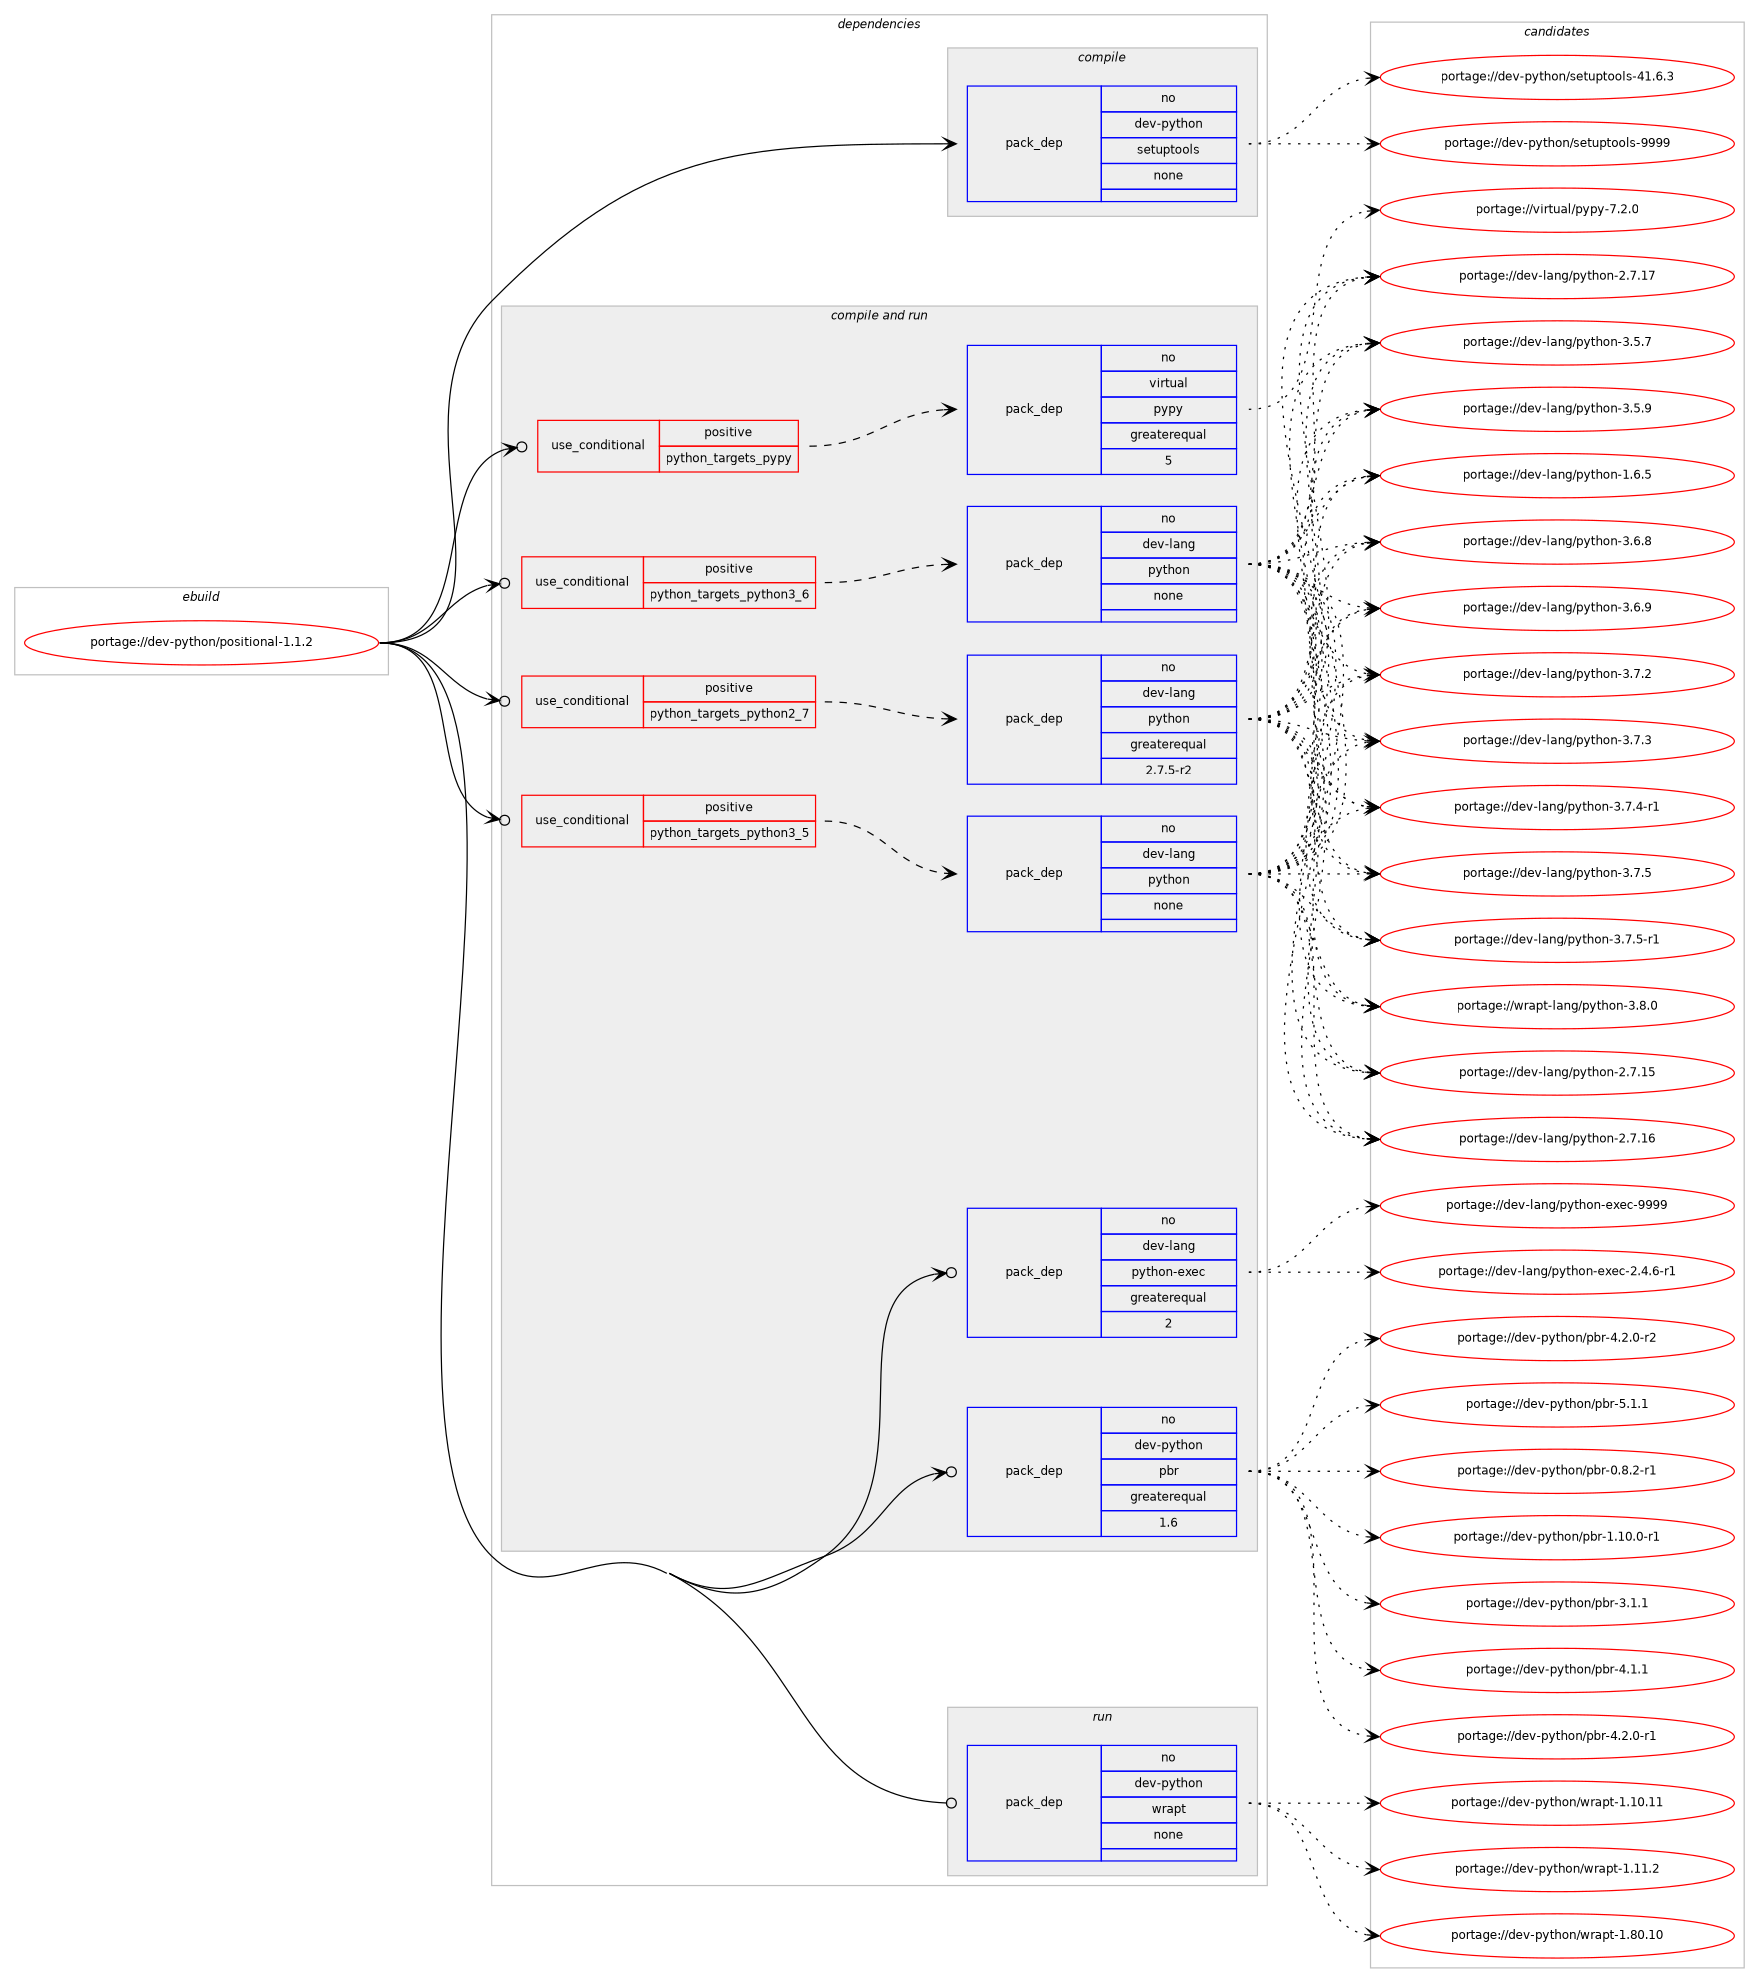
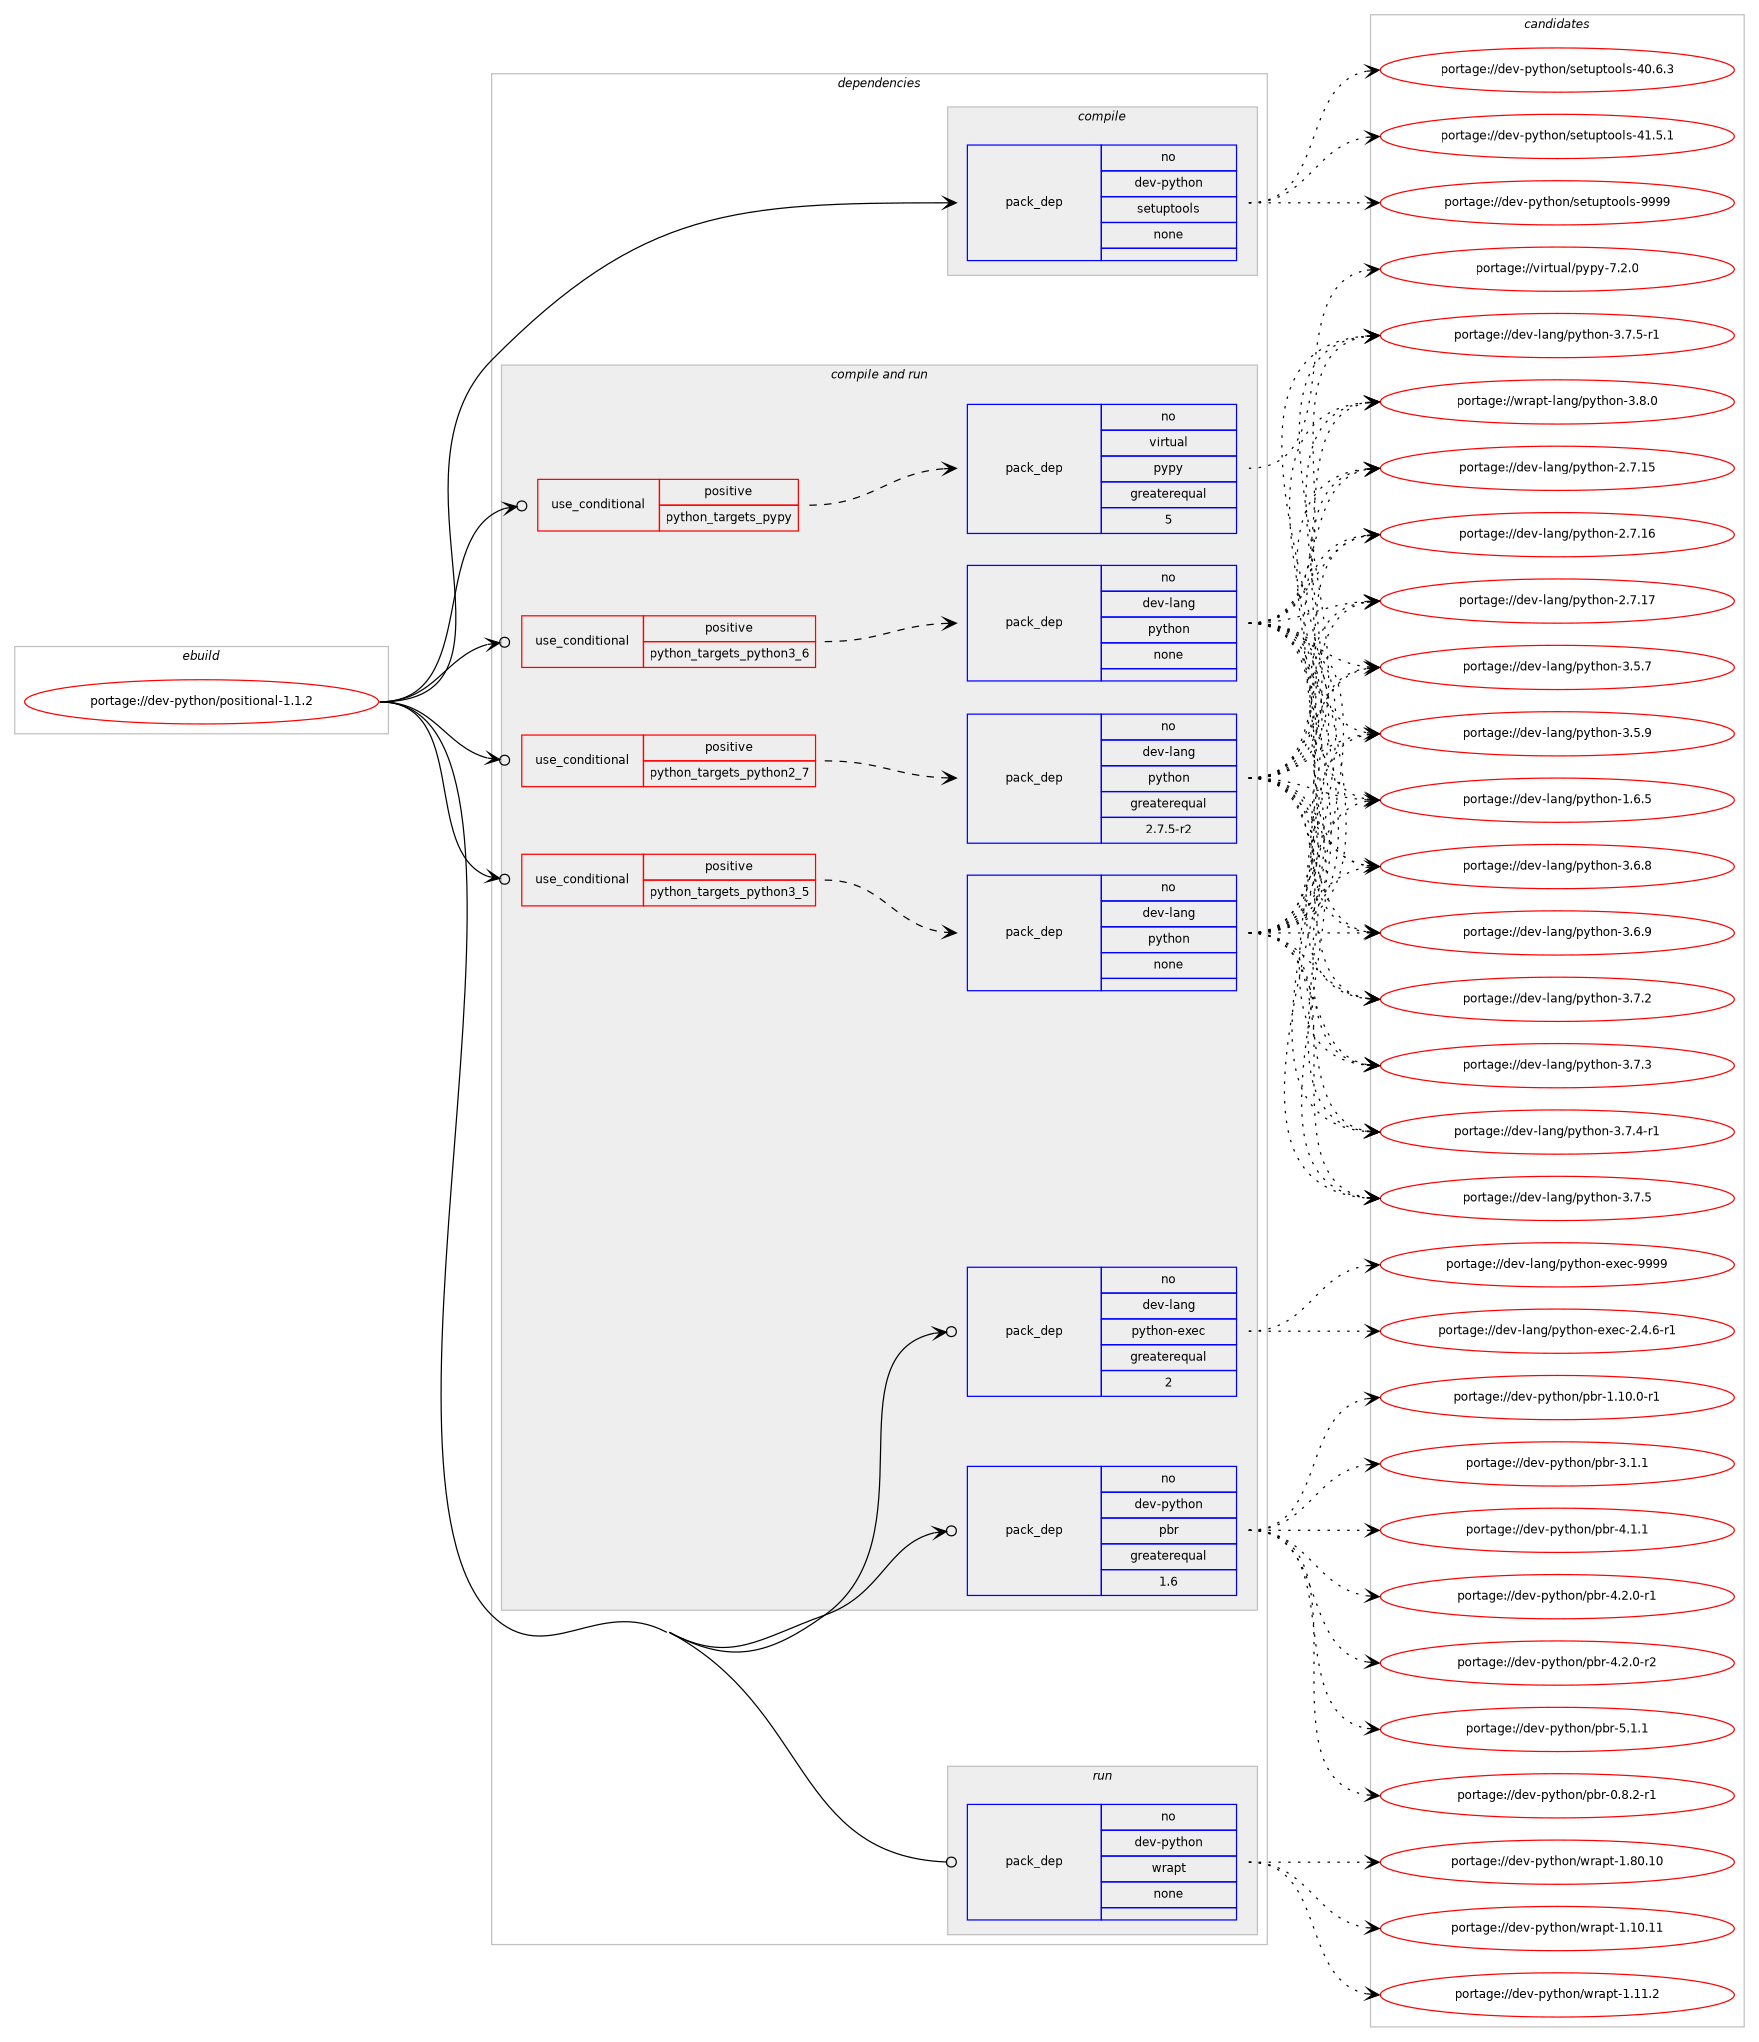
node "portage://dev-python/setuptools-41.6.3": label "portage://dev-python/setuptools-41.6.3" -> "portage://dev-python/setuptools-40.6.3"
node "portage://dev-python/setuptools-41.5.1": added
